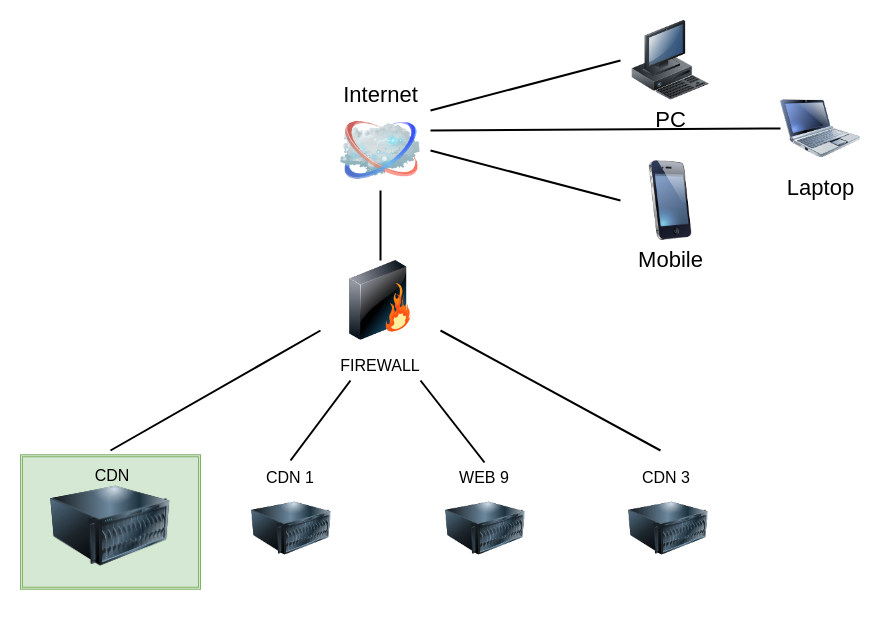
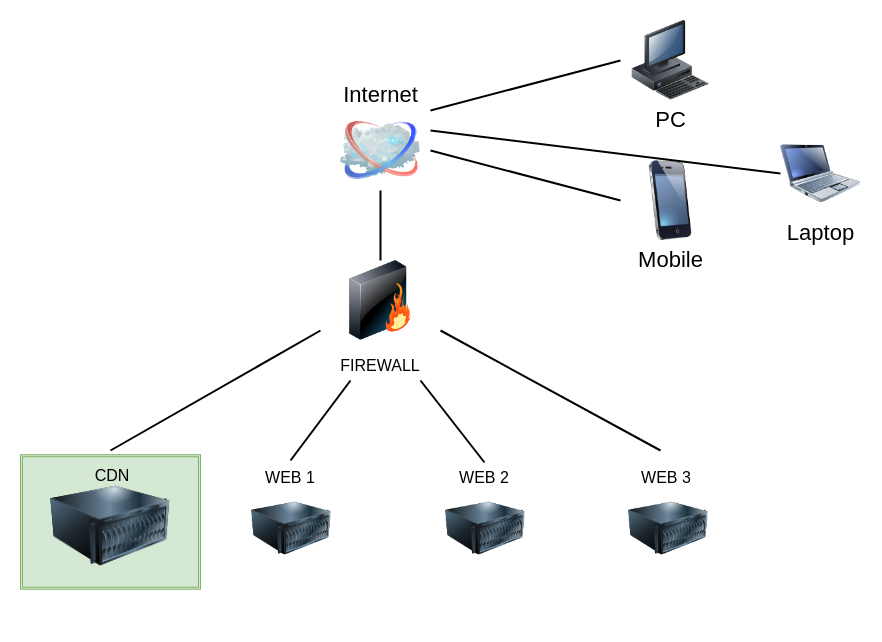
node "Laptop": moved (821, 129) -> (821, 174)
node "CDN 1": label "CDN 1" -> "WEB 1"
node "WEB 9": label "WEB 9" -> "WEB 2"
node "CDN 3": label "CDN 3" -> "WEB 3"
